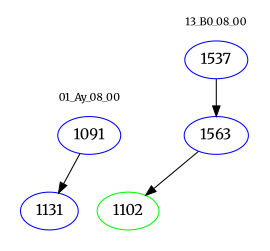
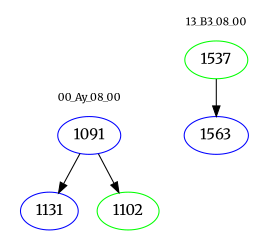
cluster "13_B0_08_00": label "13_B0_08_00" -> "13_B3_08_00"
node "1537": color blue -> green
cluster "01_Ay_08_00": label "01_Ay_08_00" -> "00_Ay_08_00"
edge "1563" -> "1102": now "1091" -> "1102"
